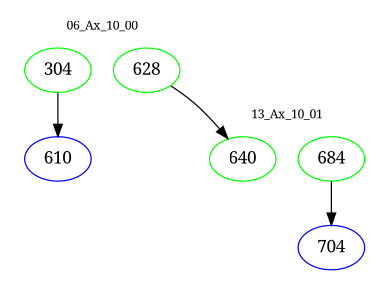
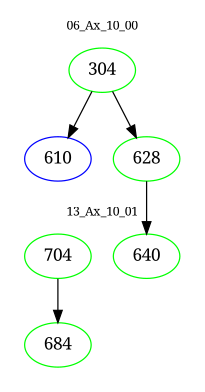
edge "304" -> "628": added
edge "684" -> "704": reversed
node "704": color blue -> green
